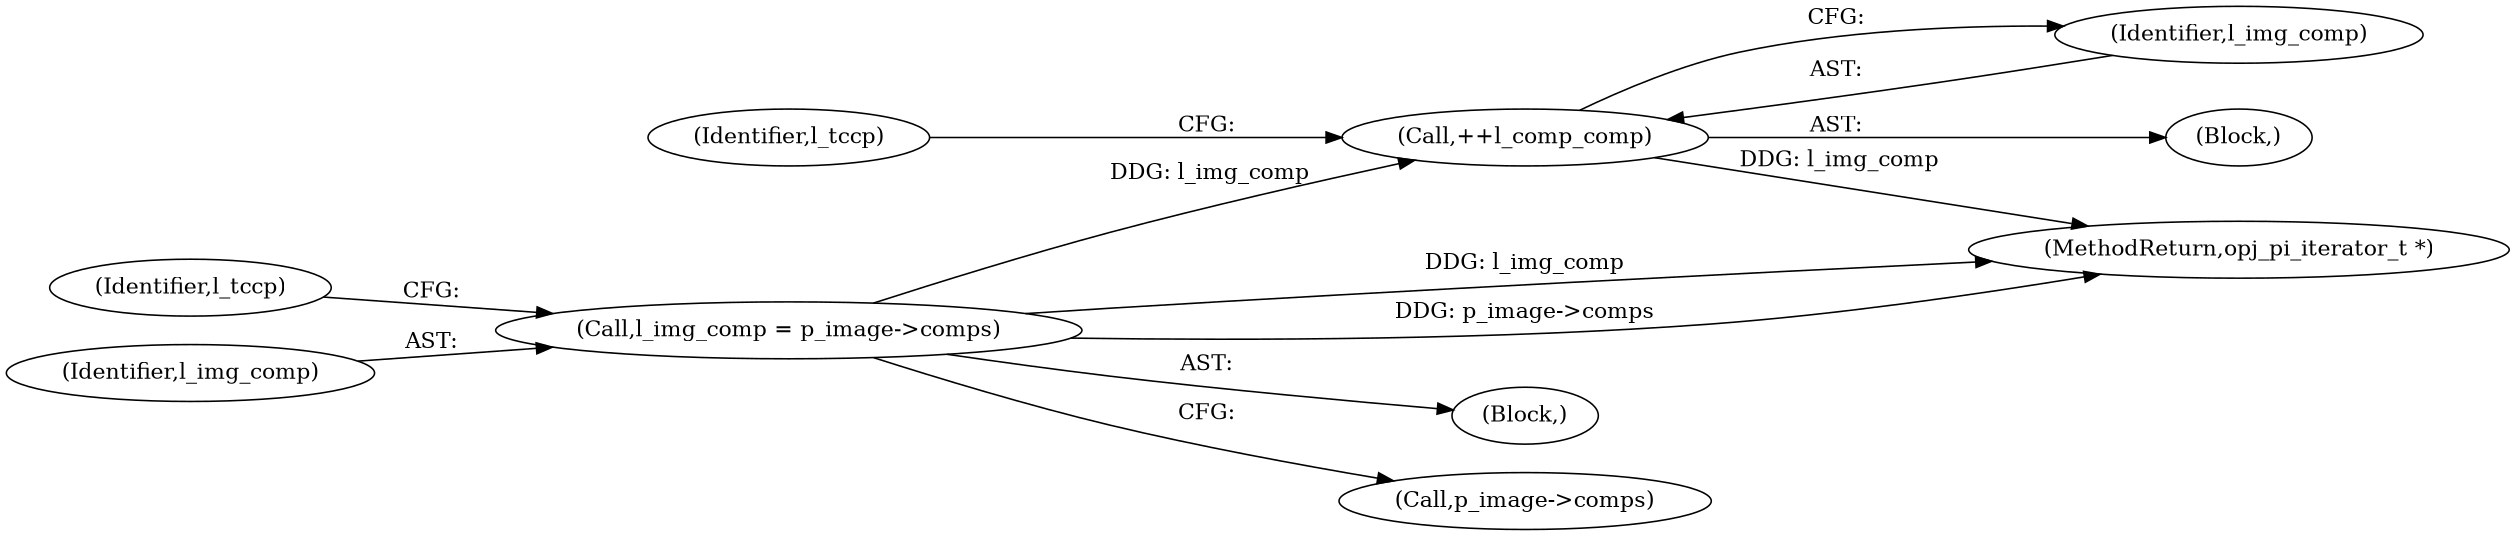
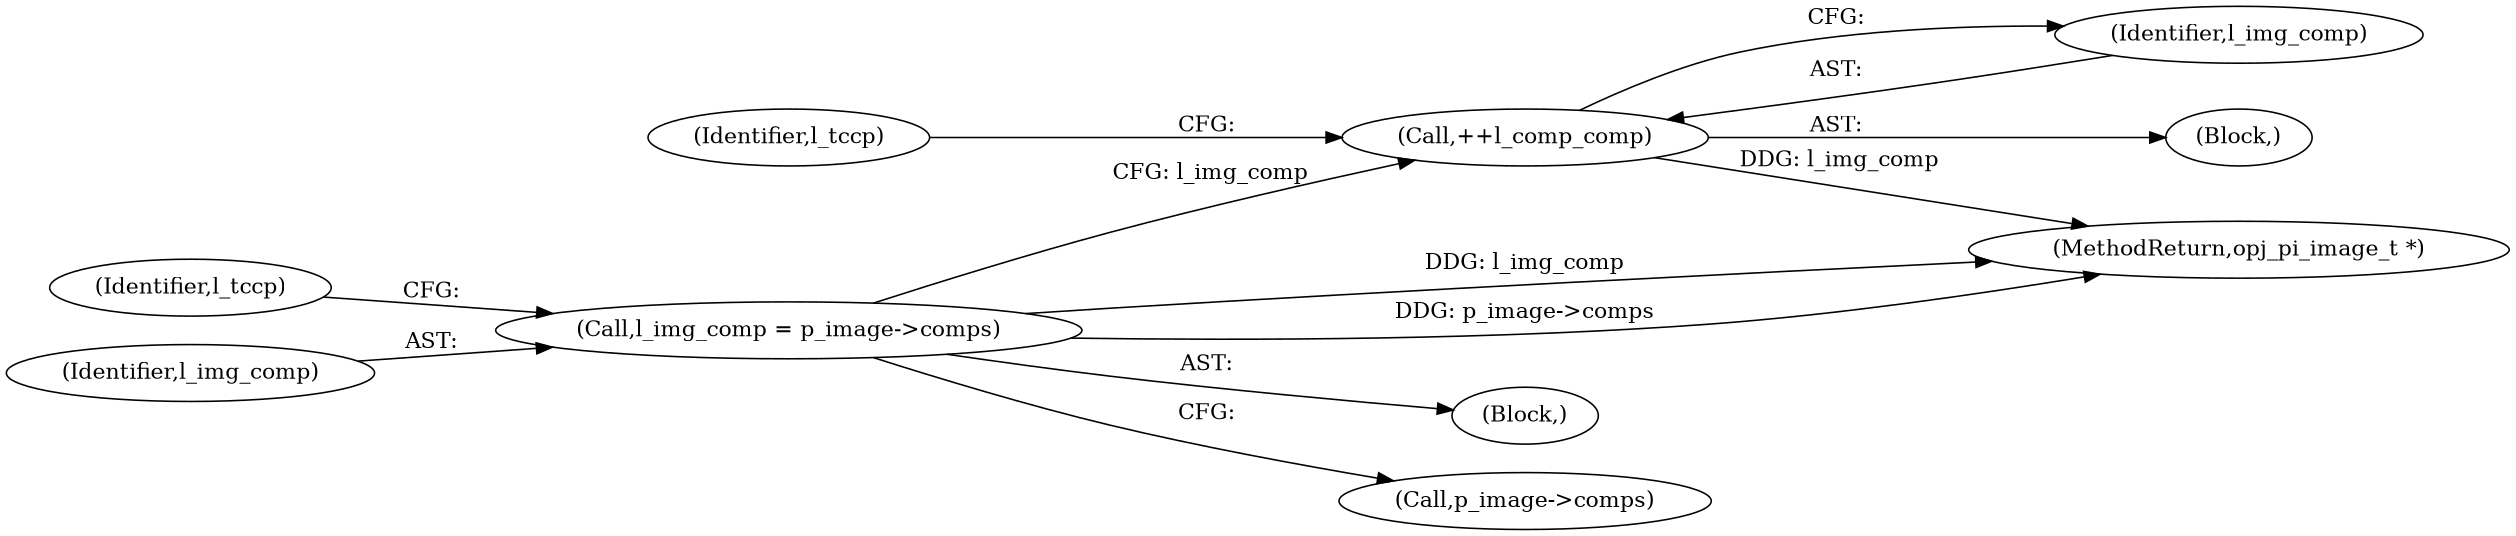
edge "(Call,l_img_comp = p_image->comps)" -> "(Call,++l_comp_comp)": label "DDG: l_img_comp" -> "CFG: l_img_comp"
node "(MethodReturn,opj_pi_iterator_t *)": label "(MethodReturn,opj_pi_iterator_t *)" -> "(MethodReturn,opj_pi_image_t *)"
